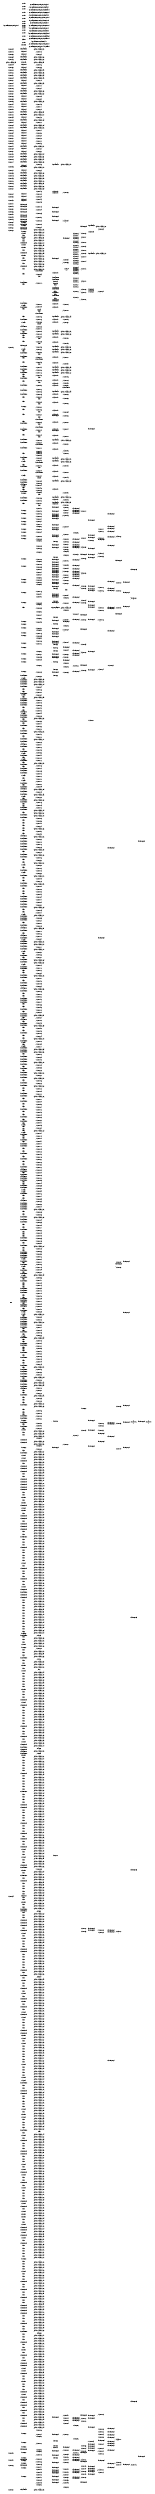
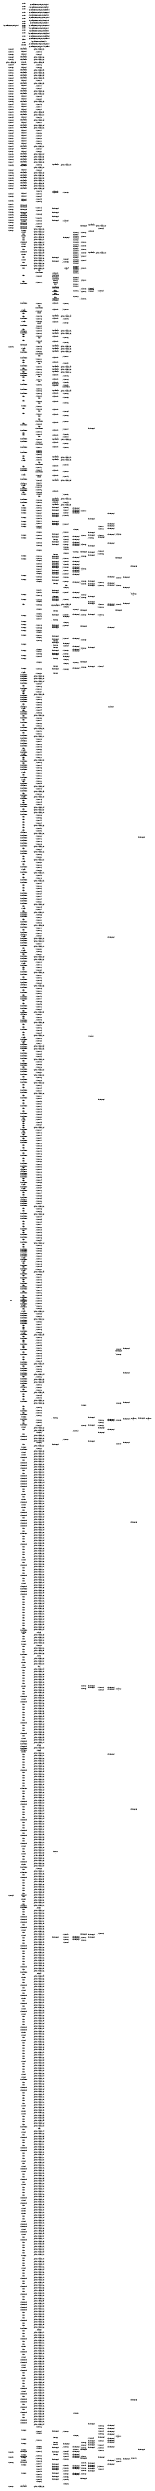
node "sio:SIO_010378": removed
